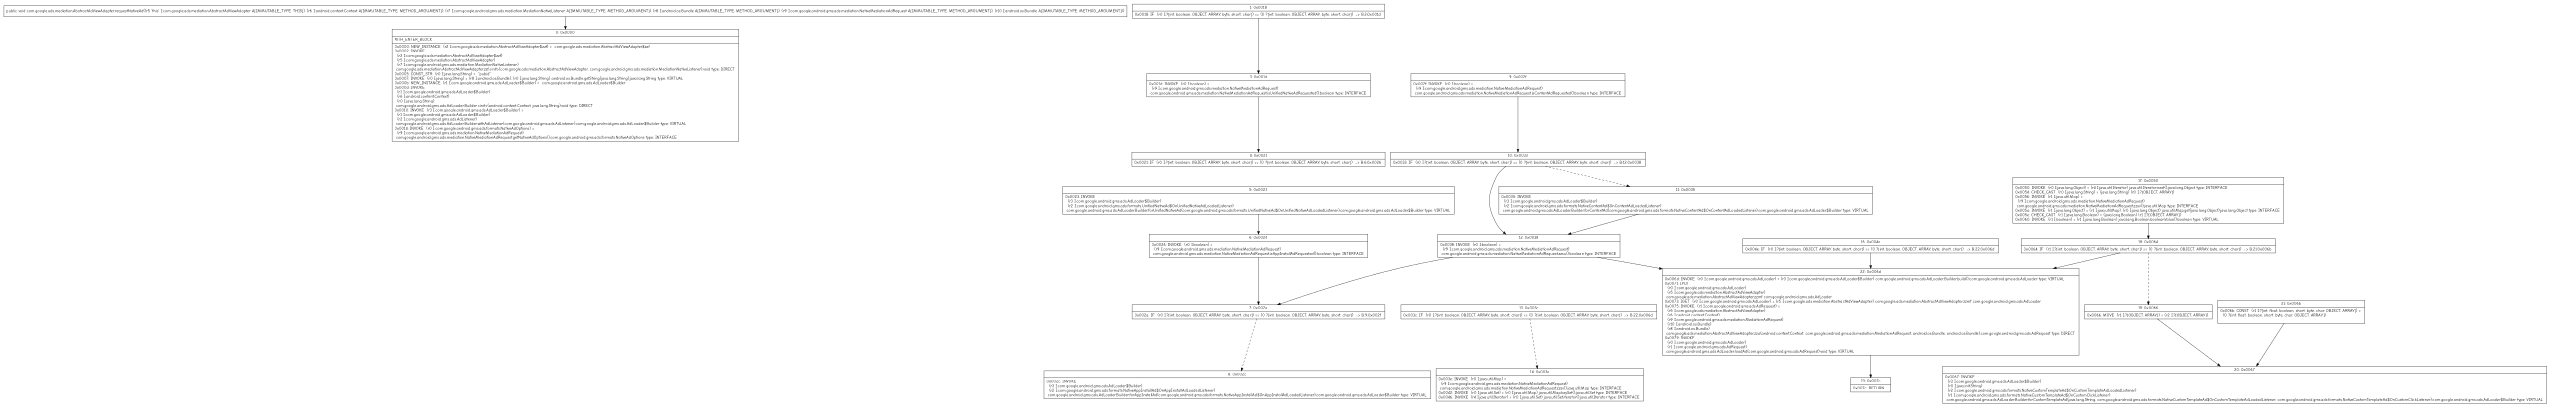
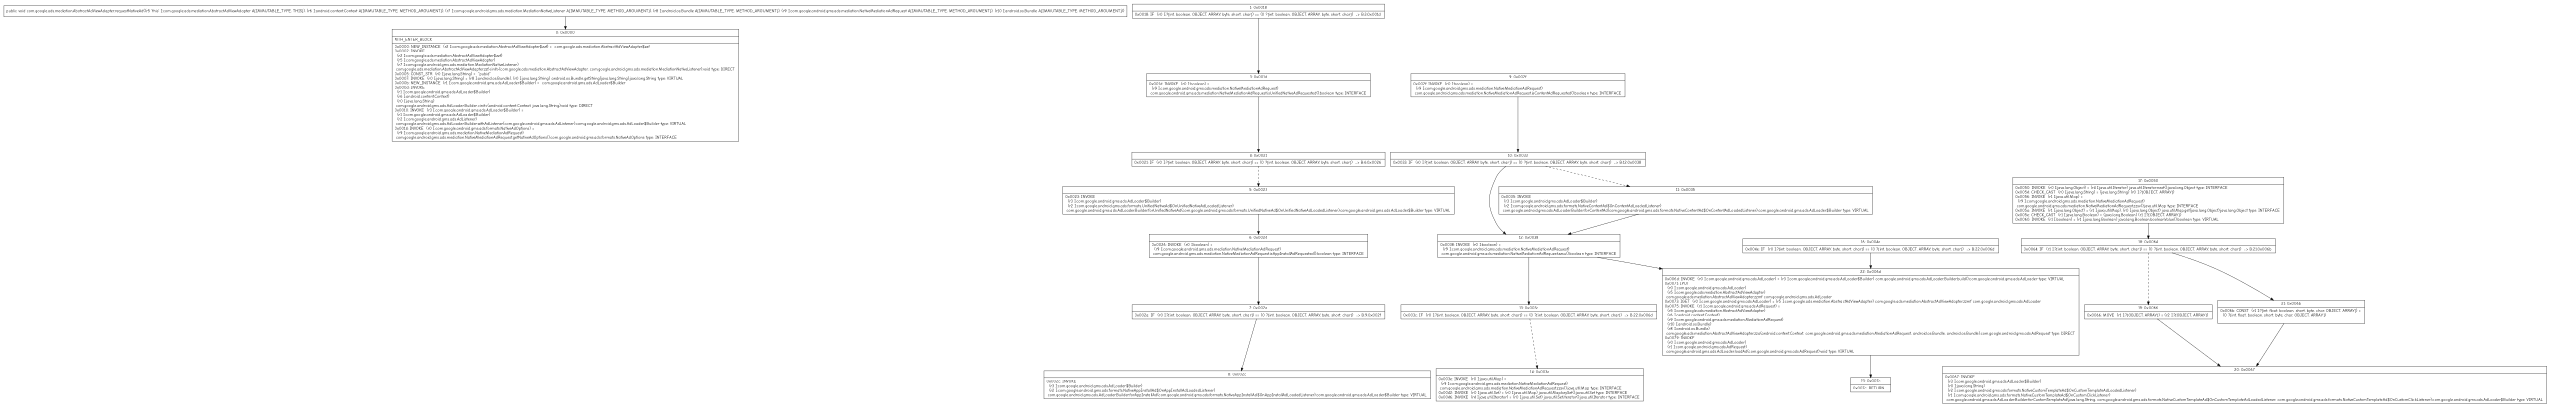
edge "4: 0x0021" -> "5: 0x0023": added
edge "18: 0x0064" -> "22: 0x006d": now "18: 0x0064" -> "21: 0x006b"
edge "12: 0x0038" -> "7: 0x002a": now "12: 0x0038" -> "13: 0x003c"
edge "7: 0x002a" -> "8: 0x002c": style dashed -> solid
node "20: 0x0067": text "(r0 I:java.init.String)" -> "(r0 I:java.lang.String)"
